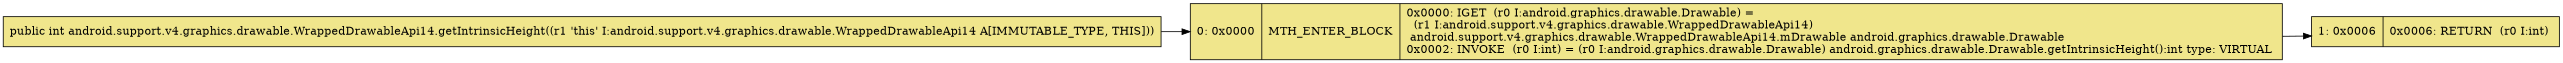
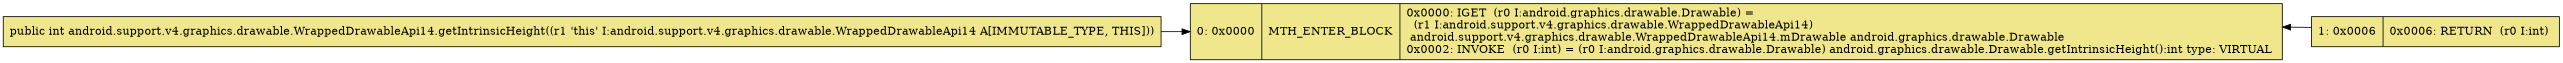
edge "0: 0x0000" -> "1: 0x0006": reversed
